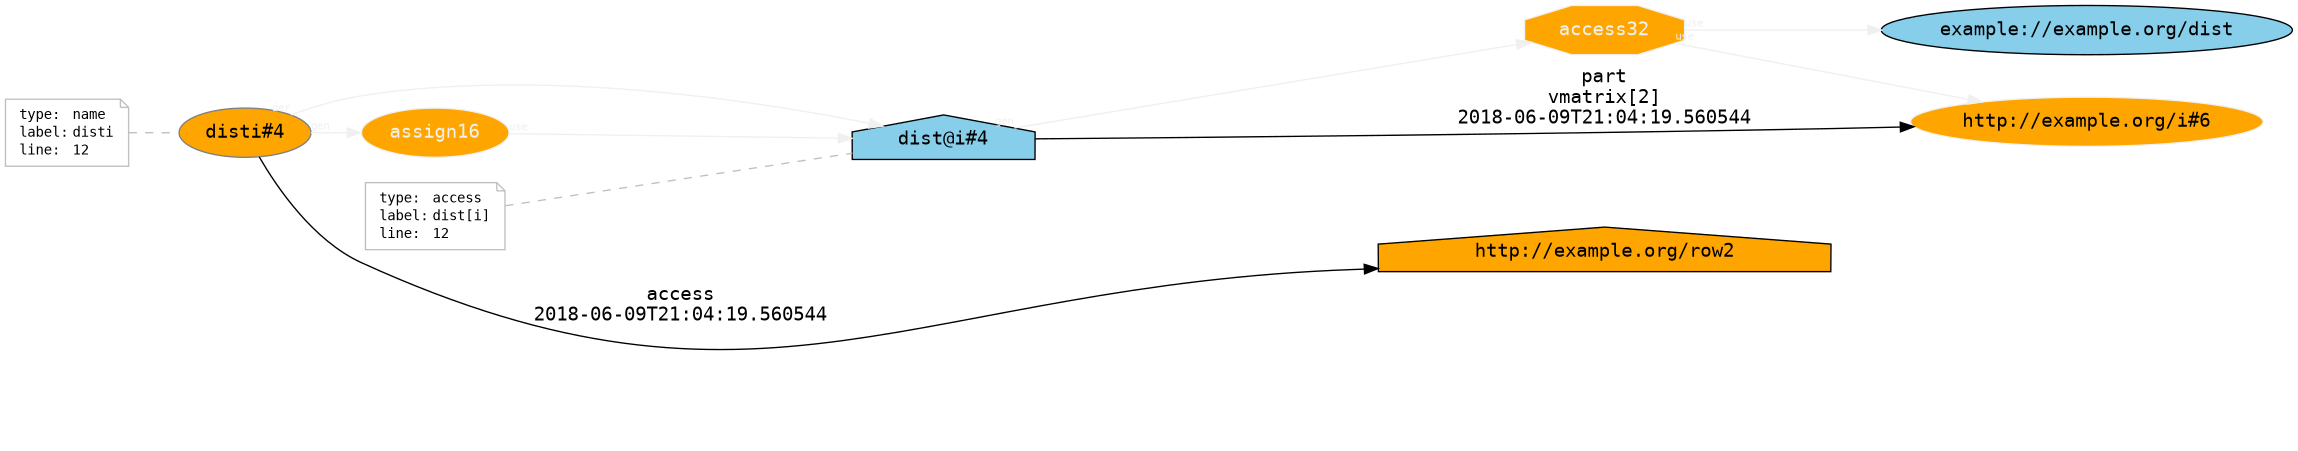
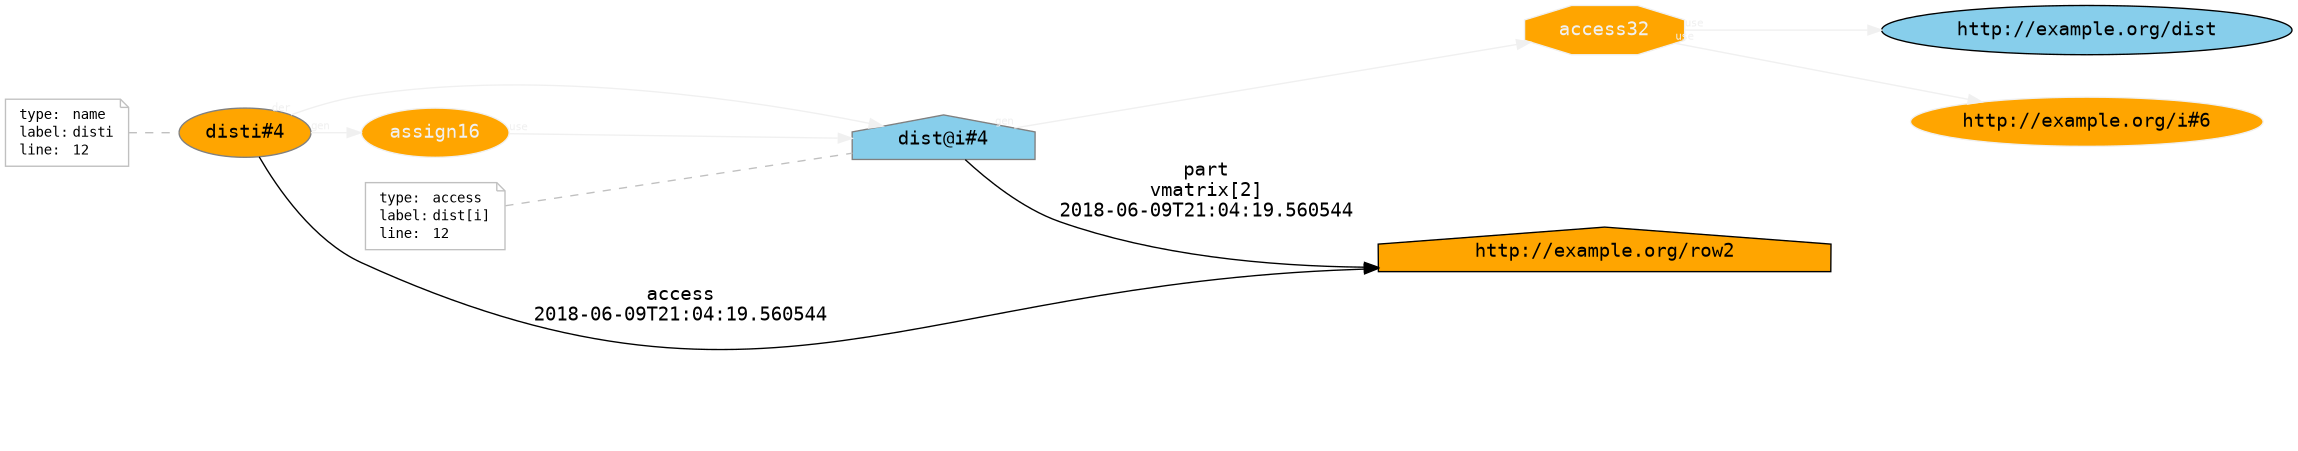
node "example://example.org/dist": label "example://example.org/dist" -> "http://example.org/dist"
edge "dist@i#4" -> "http://example.org/i#6": now "dist@i#4" -> "http://example.org/row2"
node "dist@i#4": color black -> #808080
